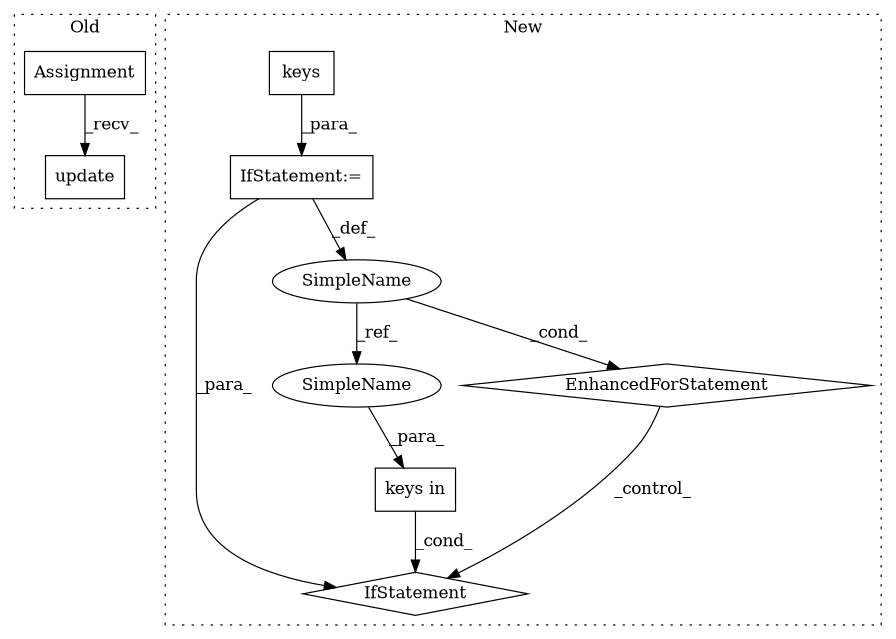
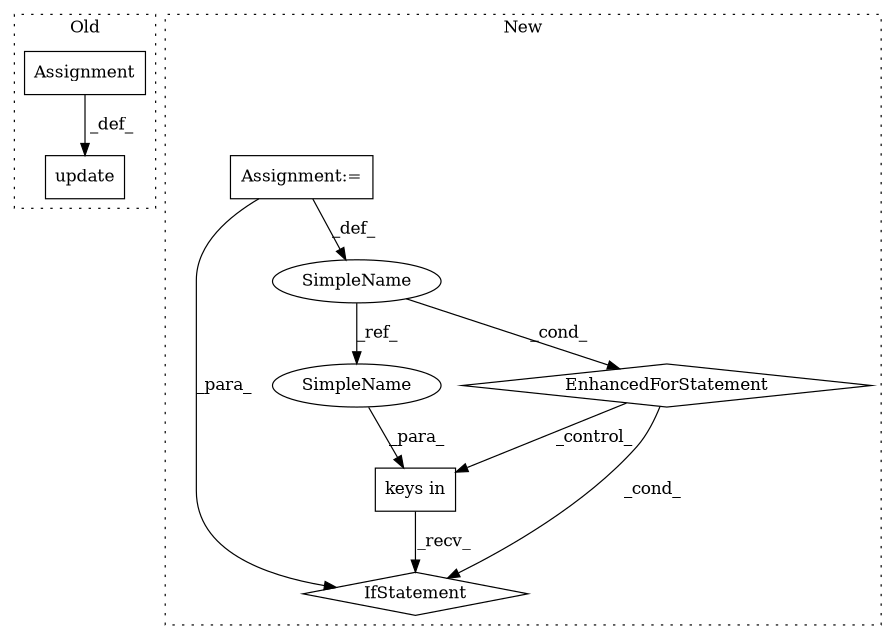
node "keys": removed
edge "Assignment" -> "update": label "_recv_" -> "_def_"
node "IfStatement:=": label "IfStatement:=" -> "Assignment:="
edge "EnhancedForStatement" -> "keys in": added, label "_control_"
edge "EnhancedForStatement" -> "IfStatement": label "_control_" -> "_cond_"
edge "keys in" -> "IfStatement": label "_cond_" -> "_recv_"
